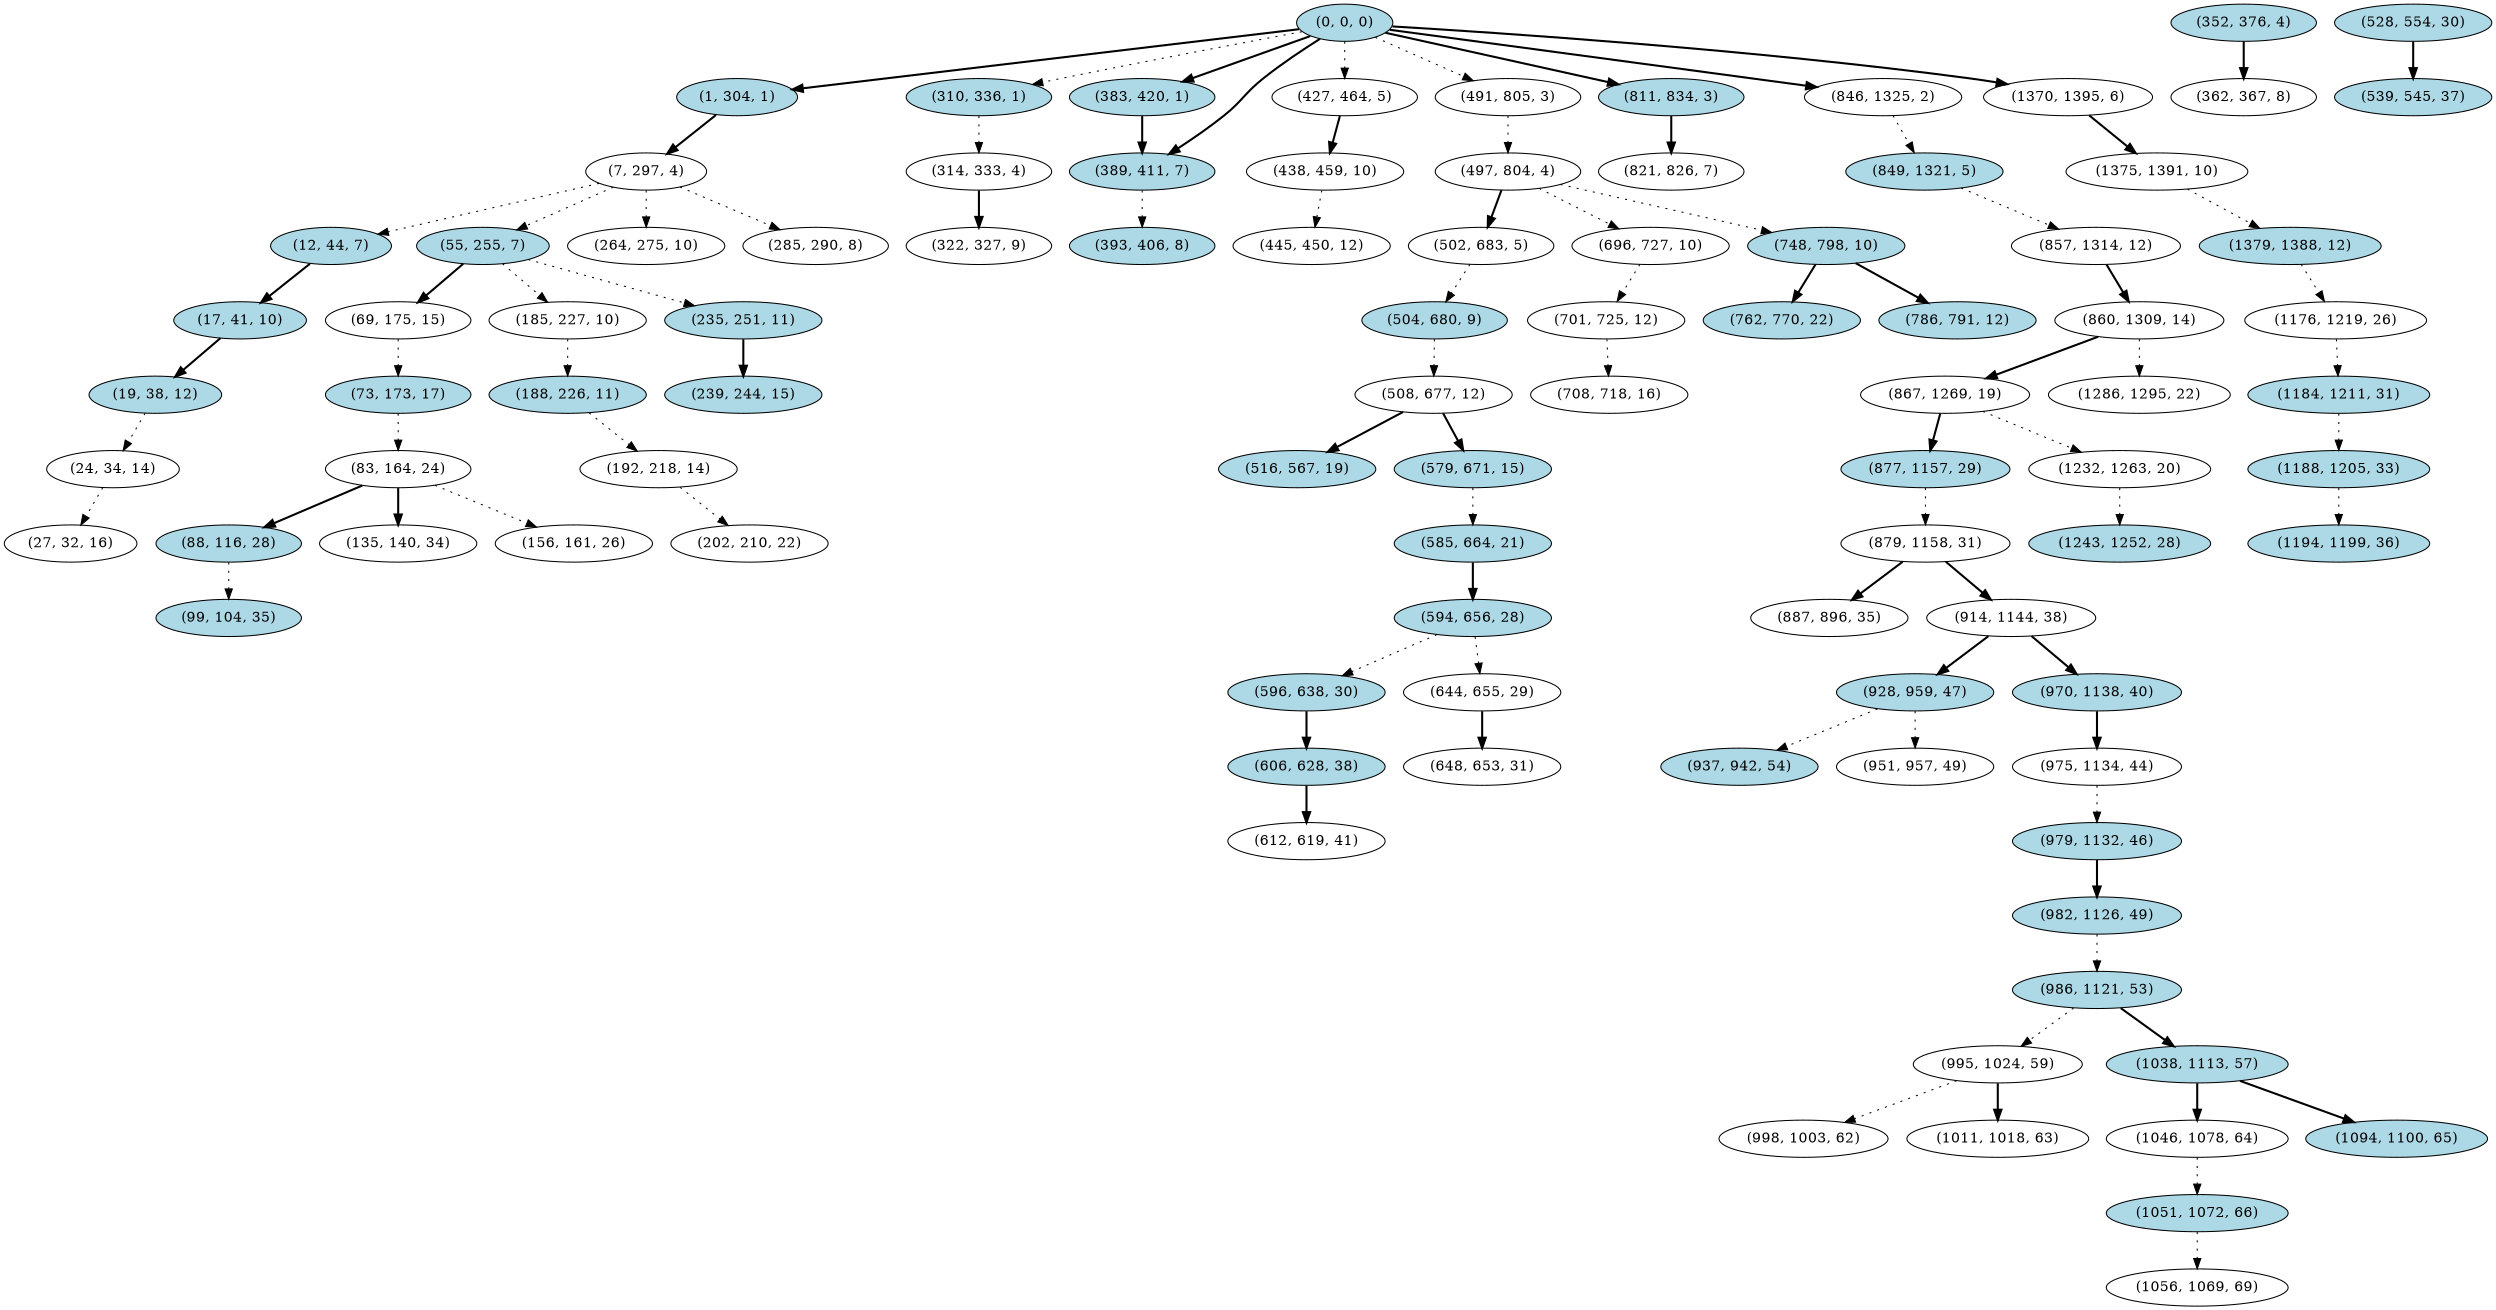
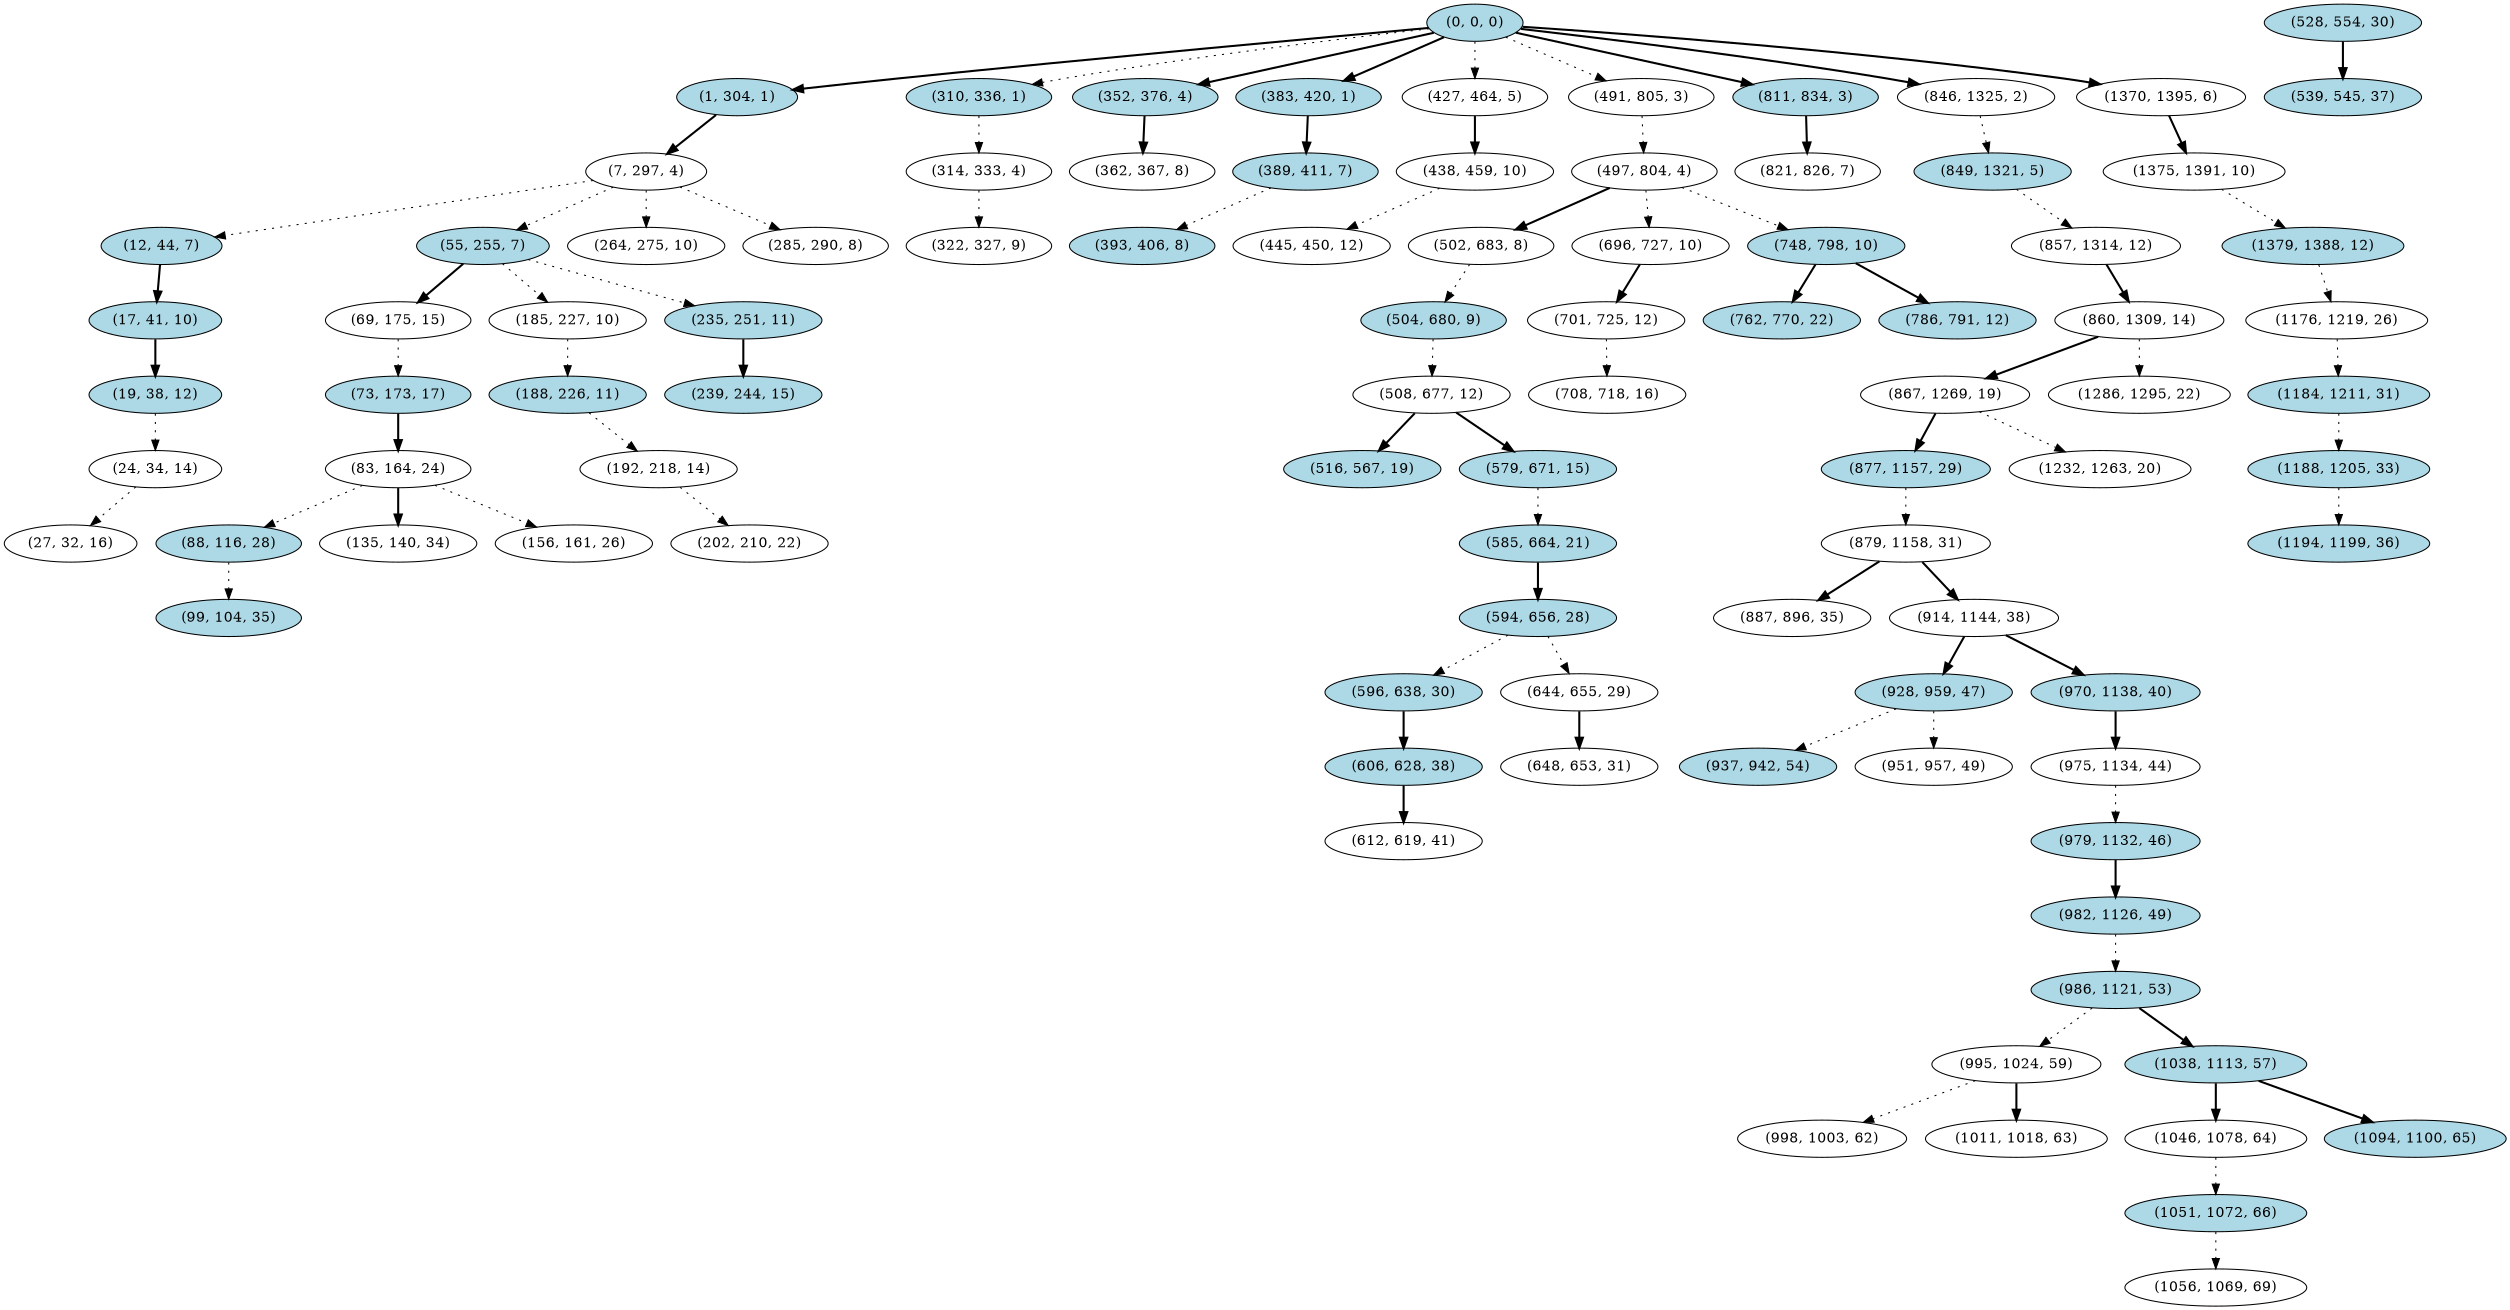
edge "(0, 0, 0)" -> "(389, 411, 7)": now "(0, 0, 0)" -> "(352, 376, 4)"
edge "(314, 333, 4)" -> "(322, 327, 9)": style bold -> dotted
node "(502, 683, 5)": label "(502, 683, 5)" -> "(502, 683, 8)"
edge "(696, 727, 10)" -> "(701, 725, 12)": style dotted -> bold
edge "(73, 173, 17)" -> "(83, 164, 24)": style dotted -> bold
edge "(83, 164, 24)" -> "(88, 116, 28)": style bold -> dotted
node "(1243, 1252, 28)": removed
